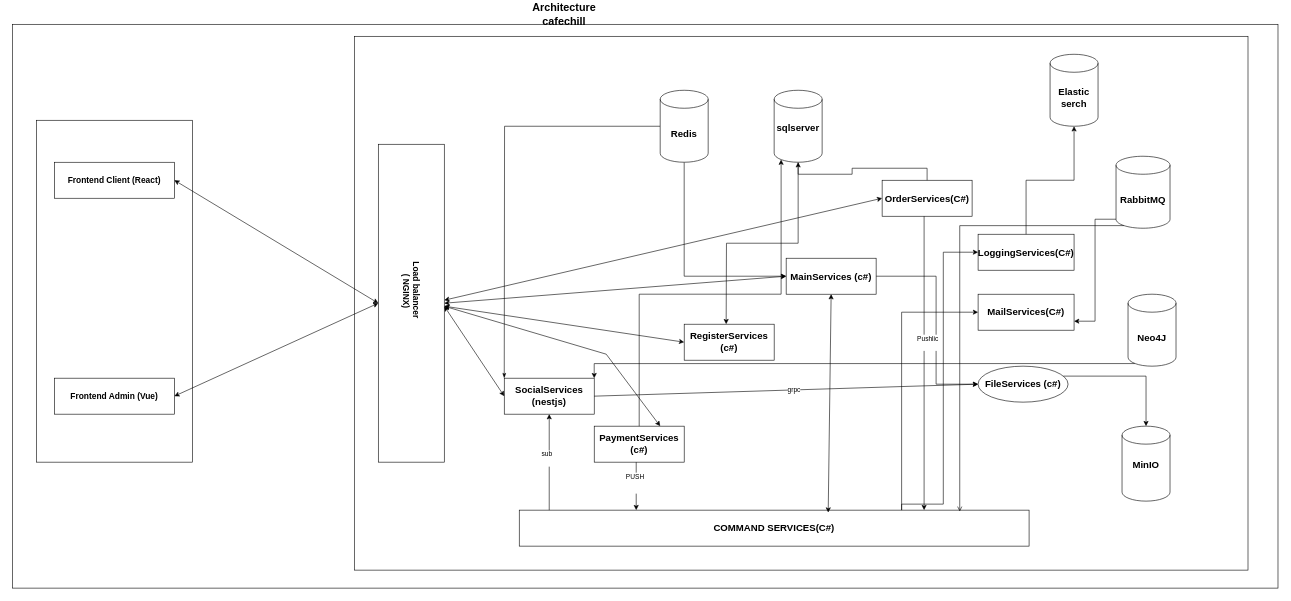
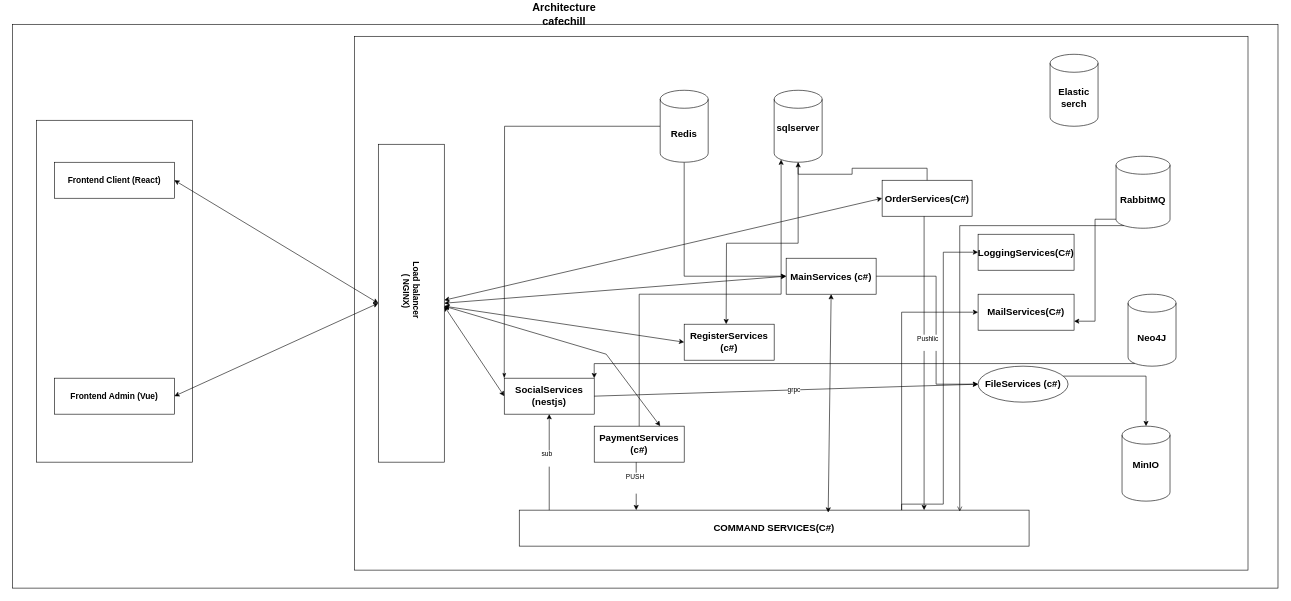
edge "LoggingServices(C#)" -> "Elastic serch": removed
